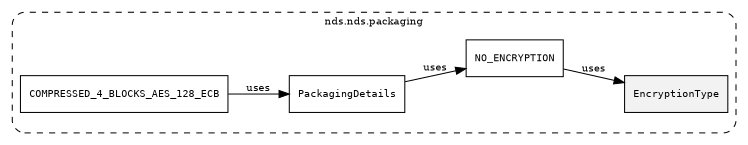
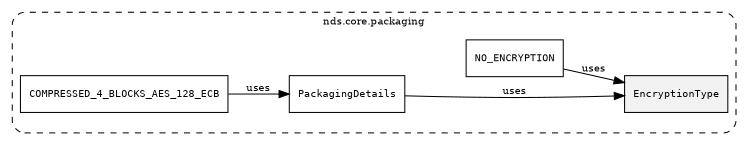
cluster "nds.nds.packaging": label "nds.nds.packaging" -> "nds.core.packaging"
edge "PackagingDetails" -> "NO_ENCRYPTION": now "PackagingDetails" -> "EncryptionType"
